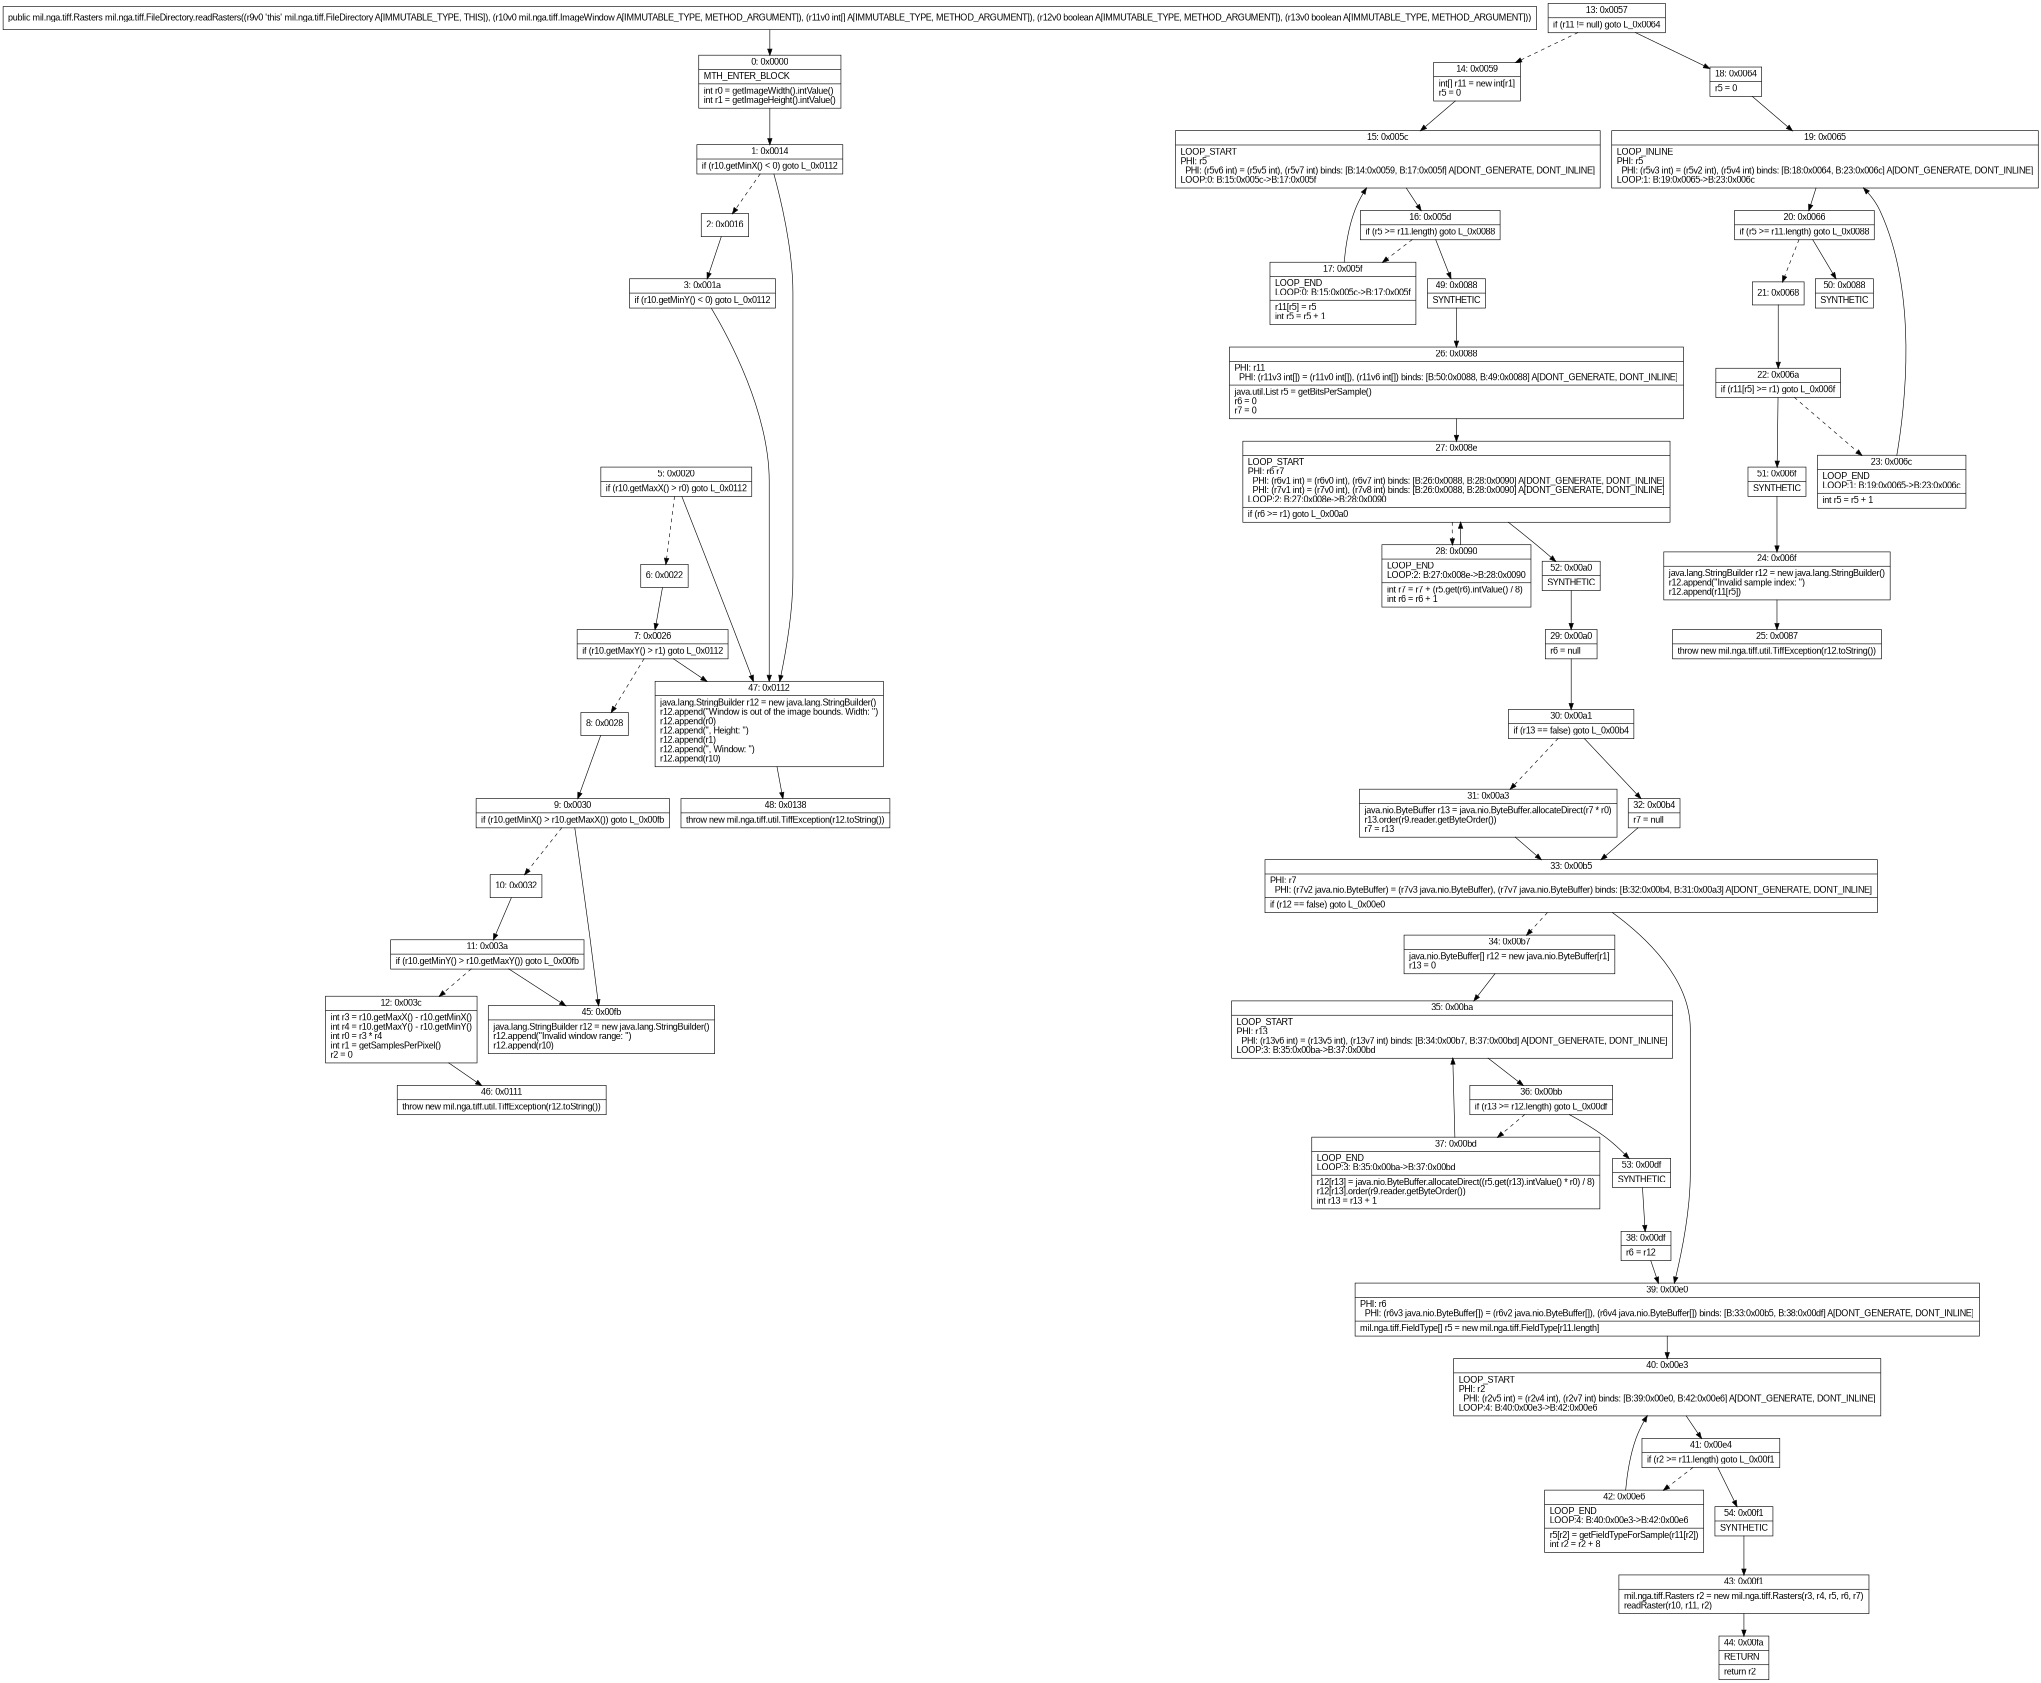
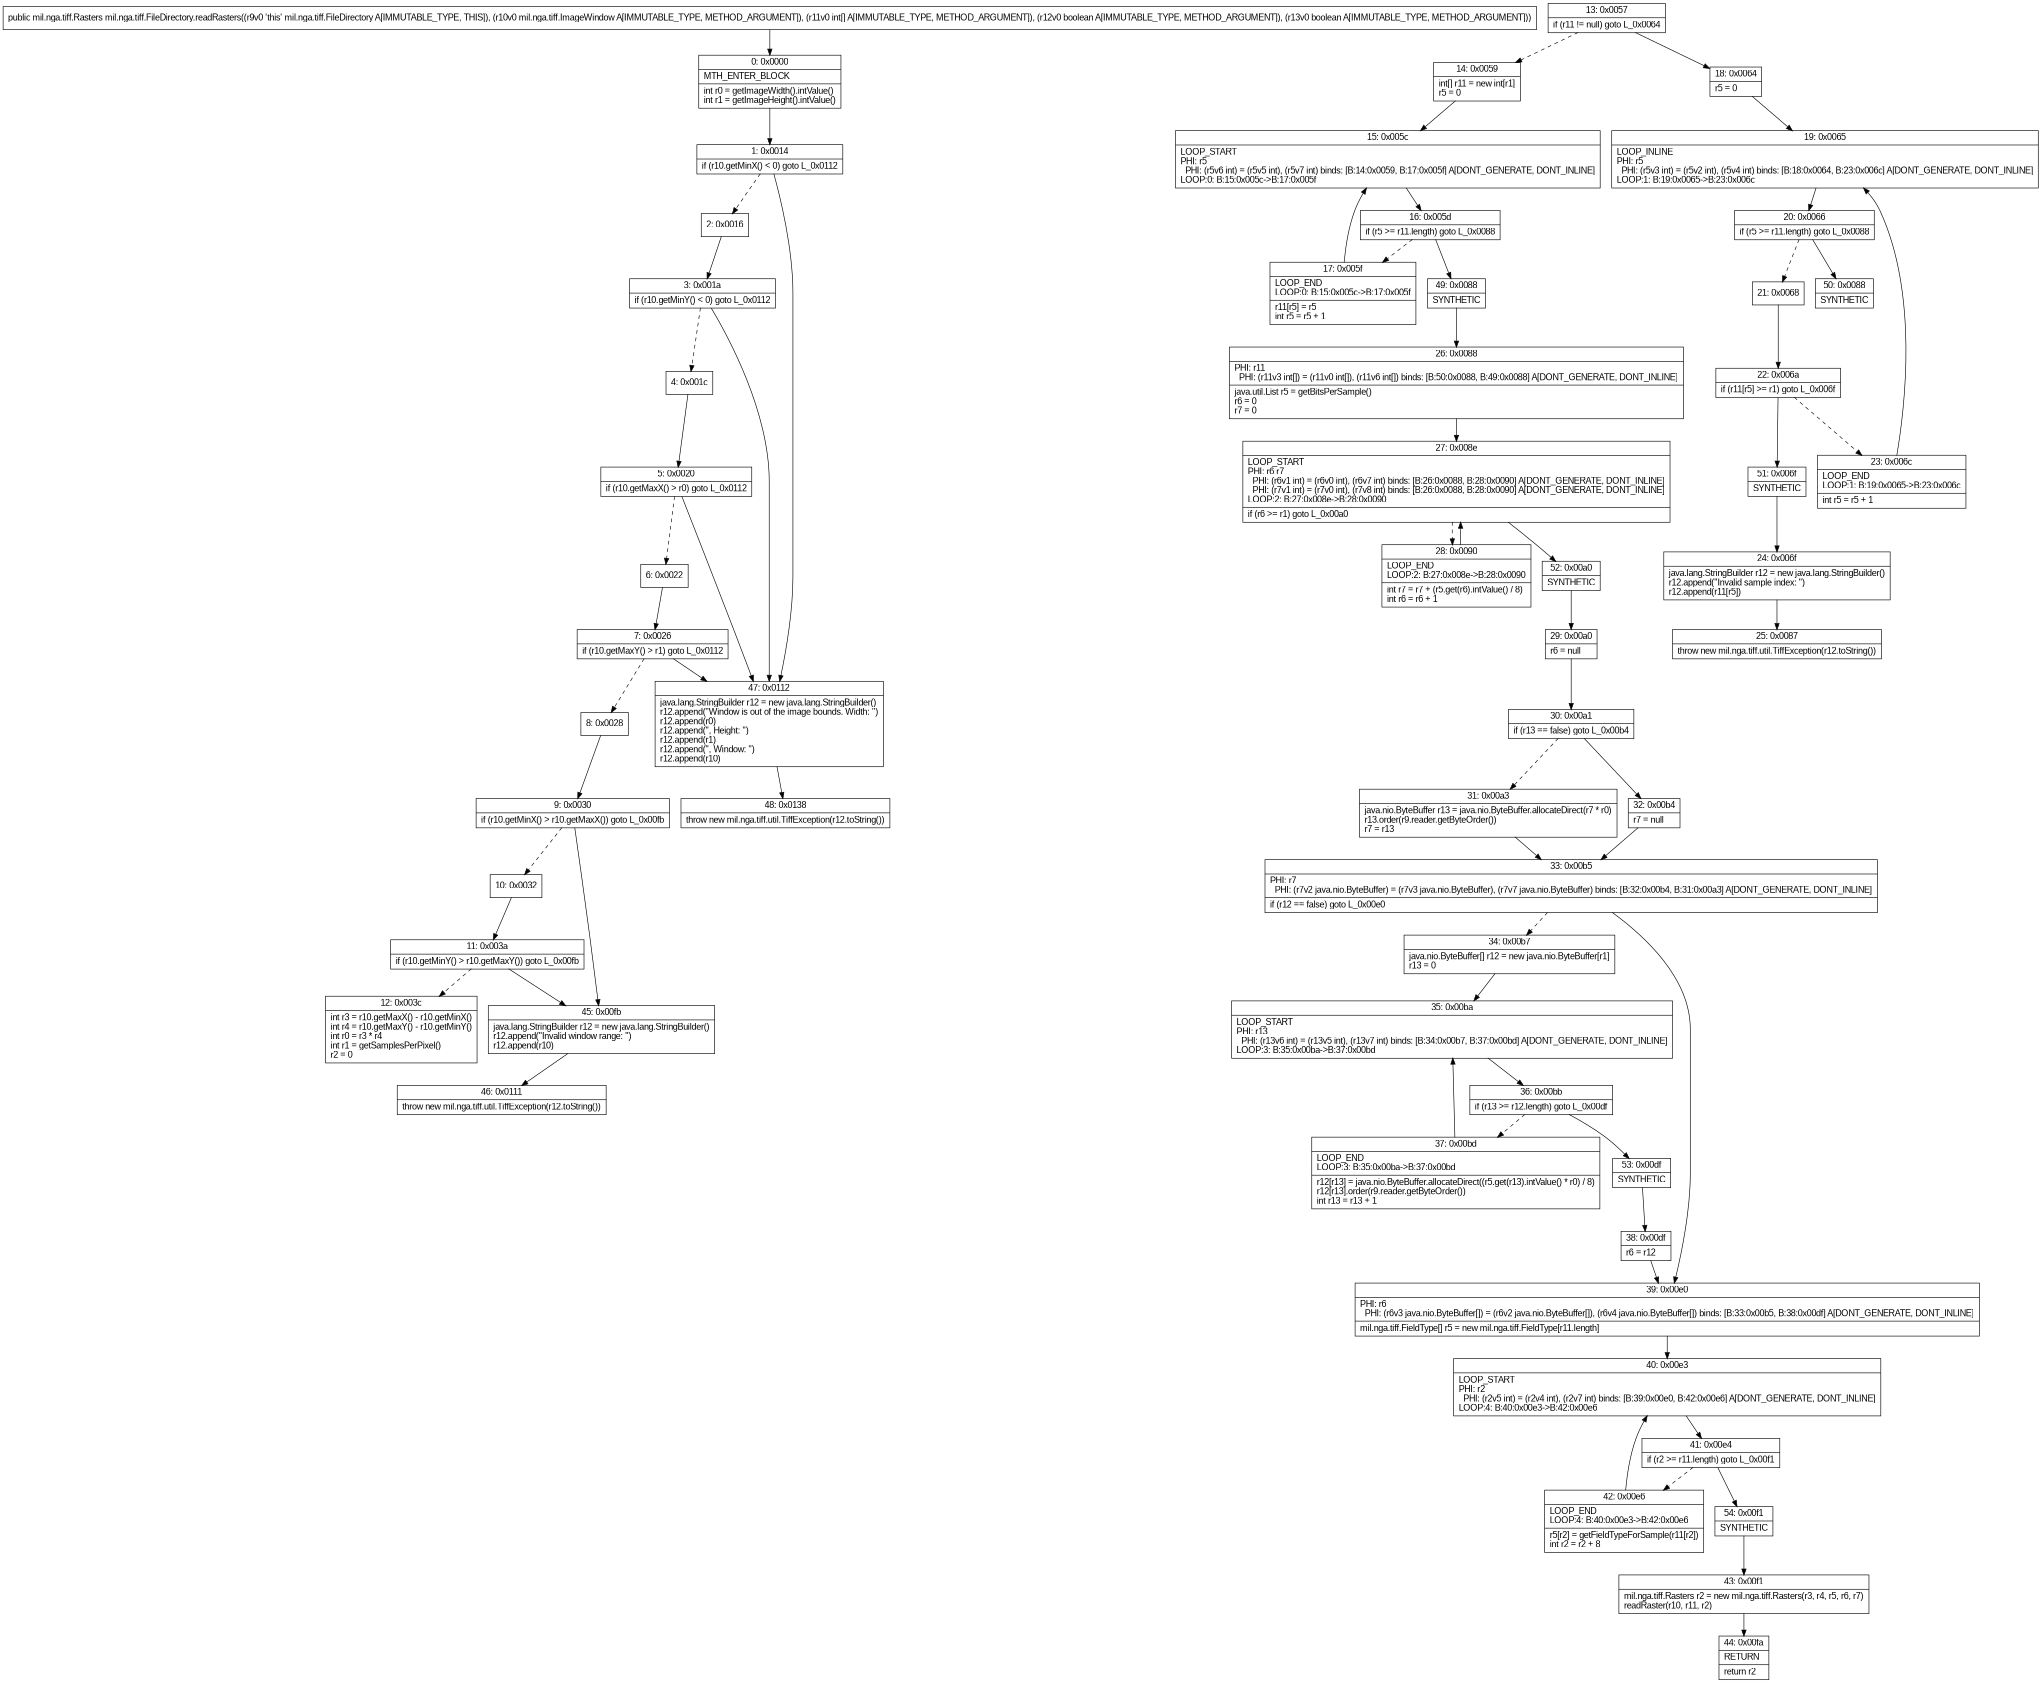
node "4: 0x001c": added
edge "12: 0x003c" -> "46: 0x0111": now "45: 0x00fb" -> "46: 0x0111"
